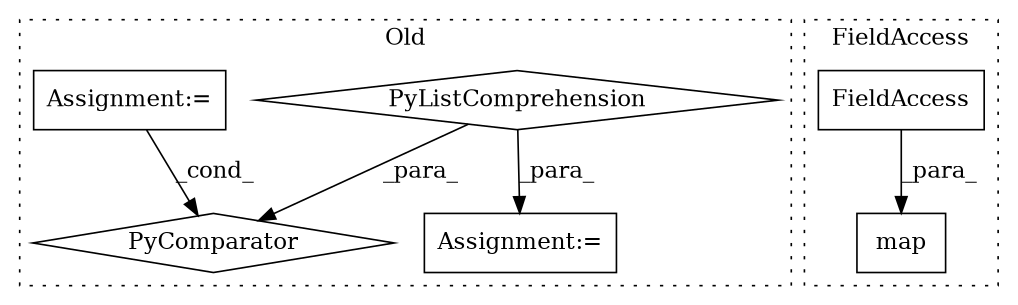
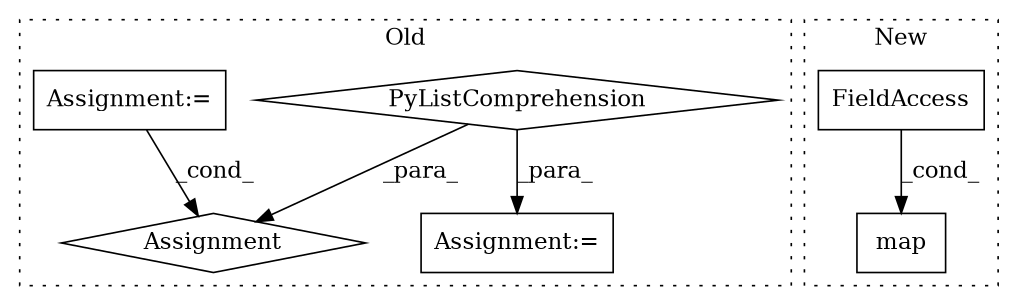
cluster "FieldAccess": label "FieldAccess" -> "New"
edge "FieldAccess" -> "map": label "_para_" -> "_cond_"
node "PyComparator": label "PyComparator" -> "Assignment"
